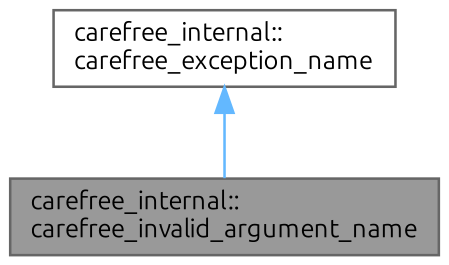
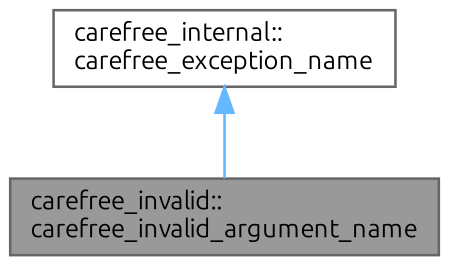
node "carefree_internal:: carefree_invalid_argument_name": label "carefree_internal:: carefree_invalid_argument_name" -> "carefree_invalid:: carefree_invalid_argument_name"
